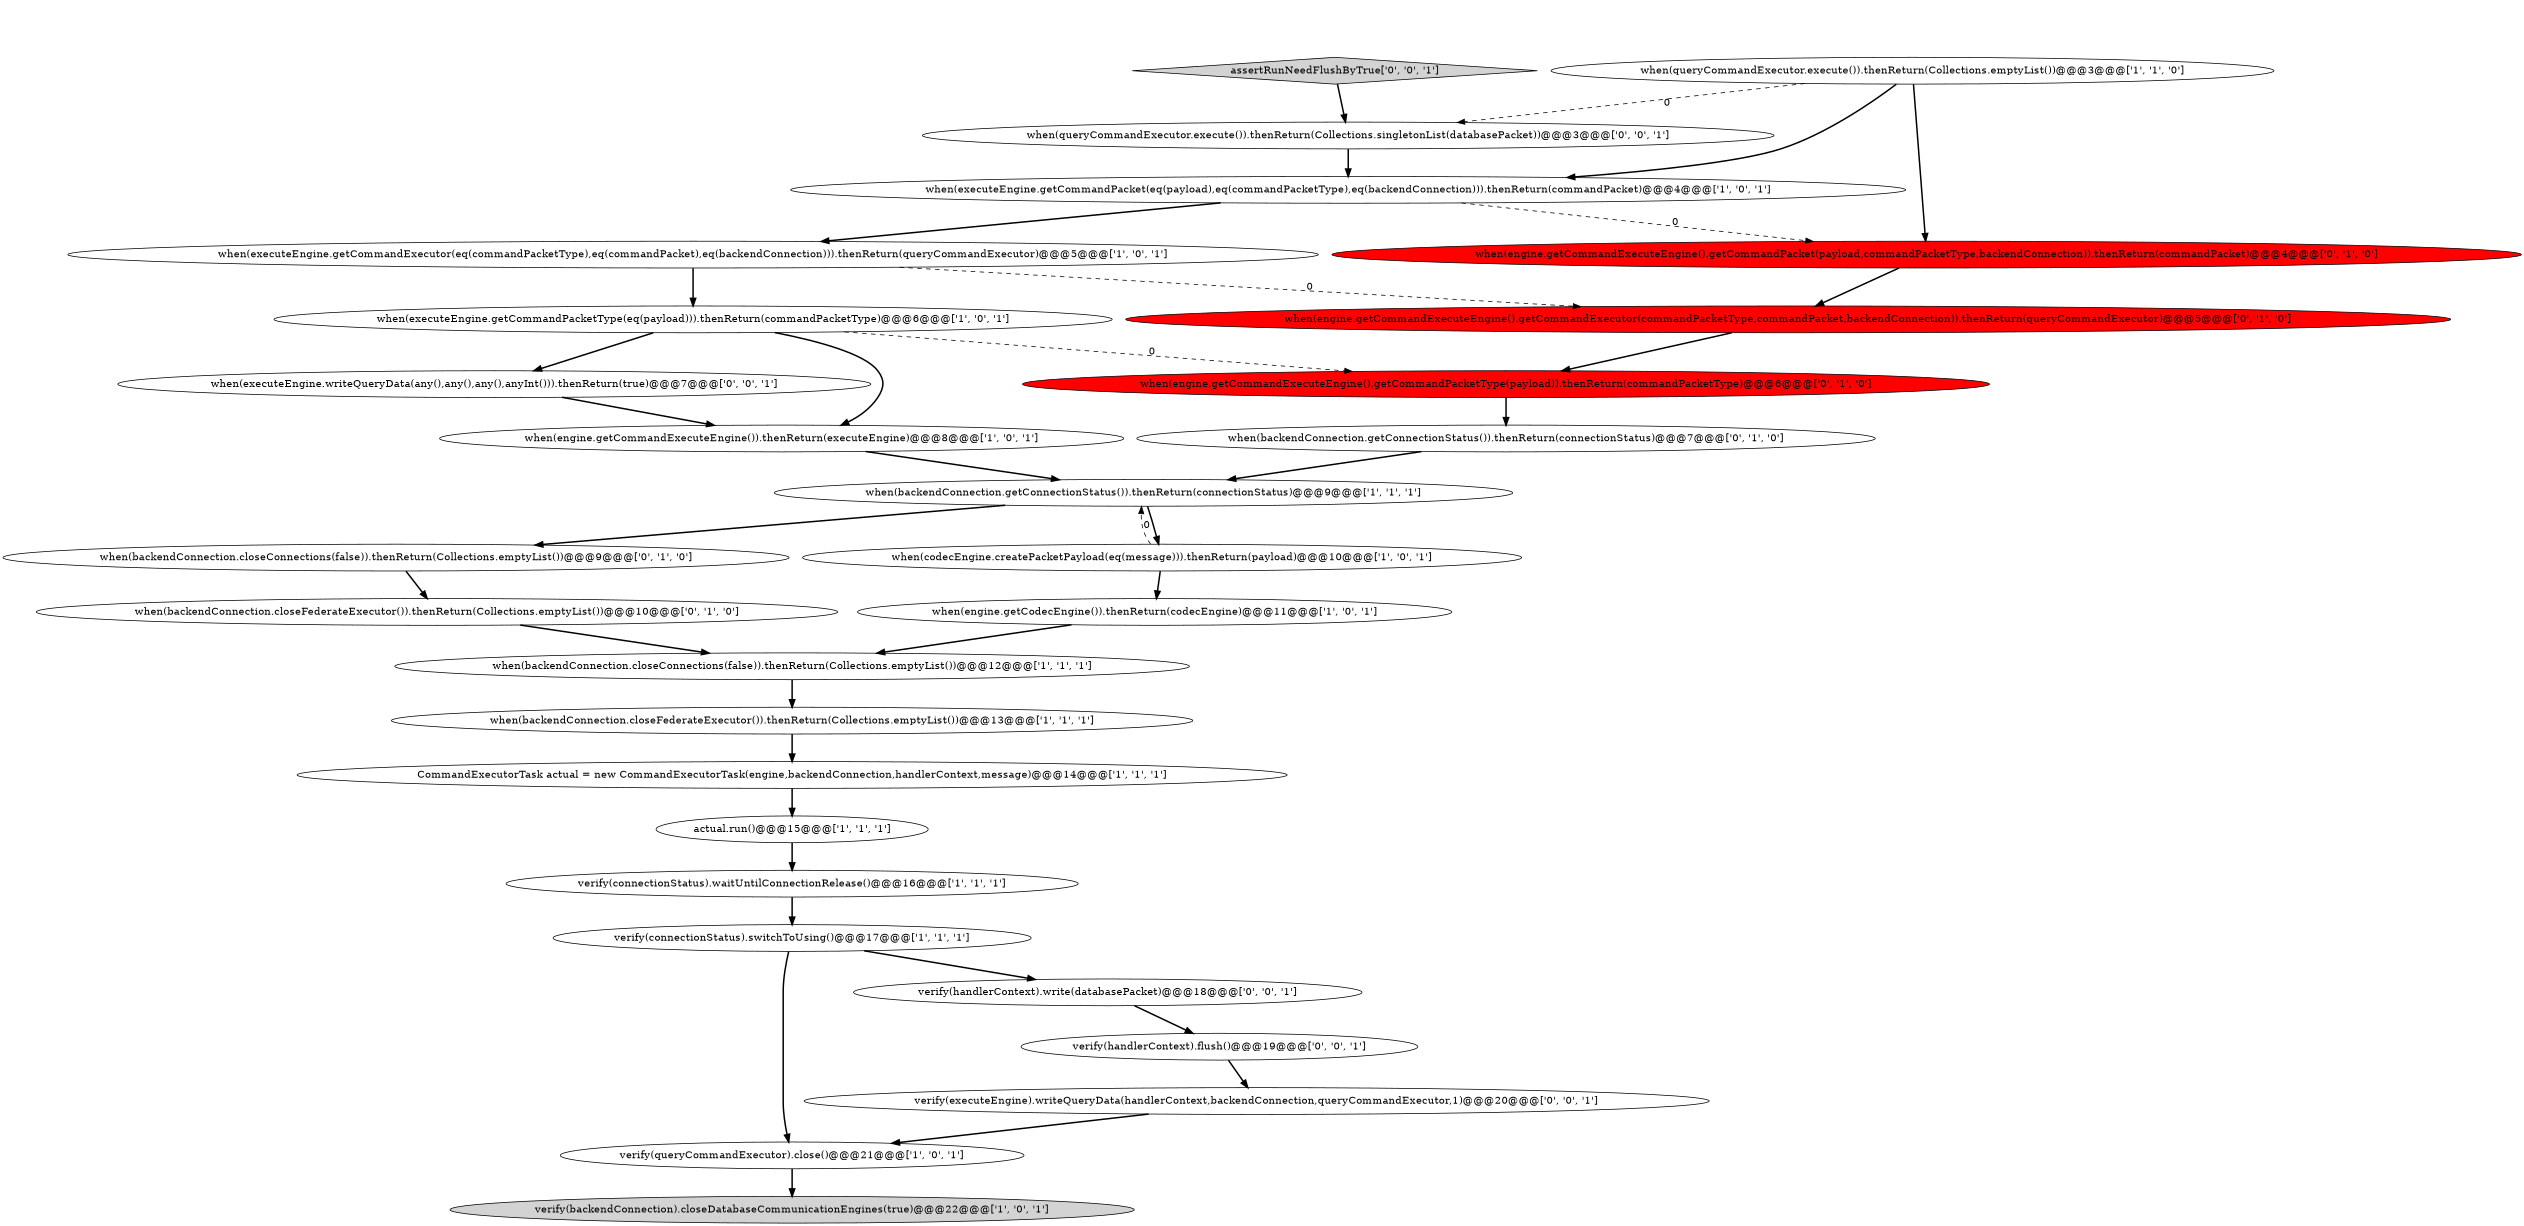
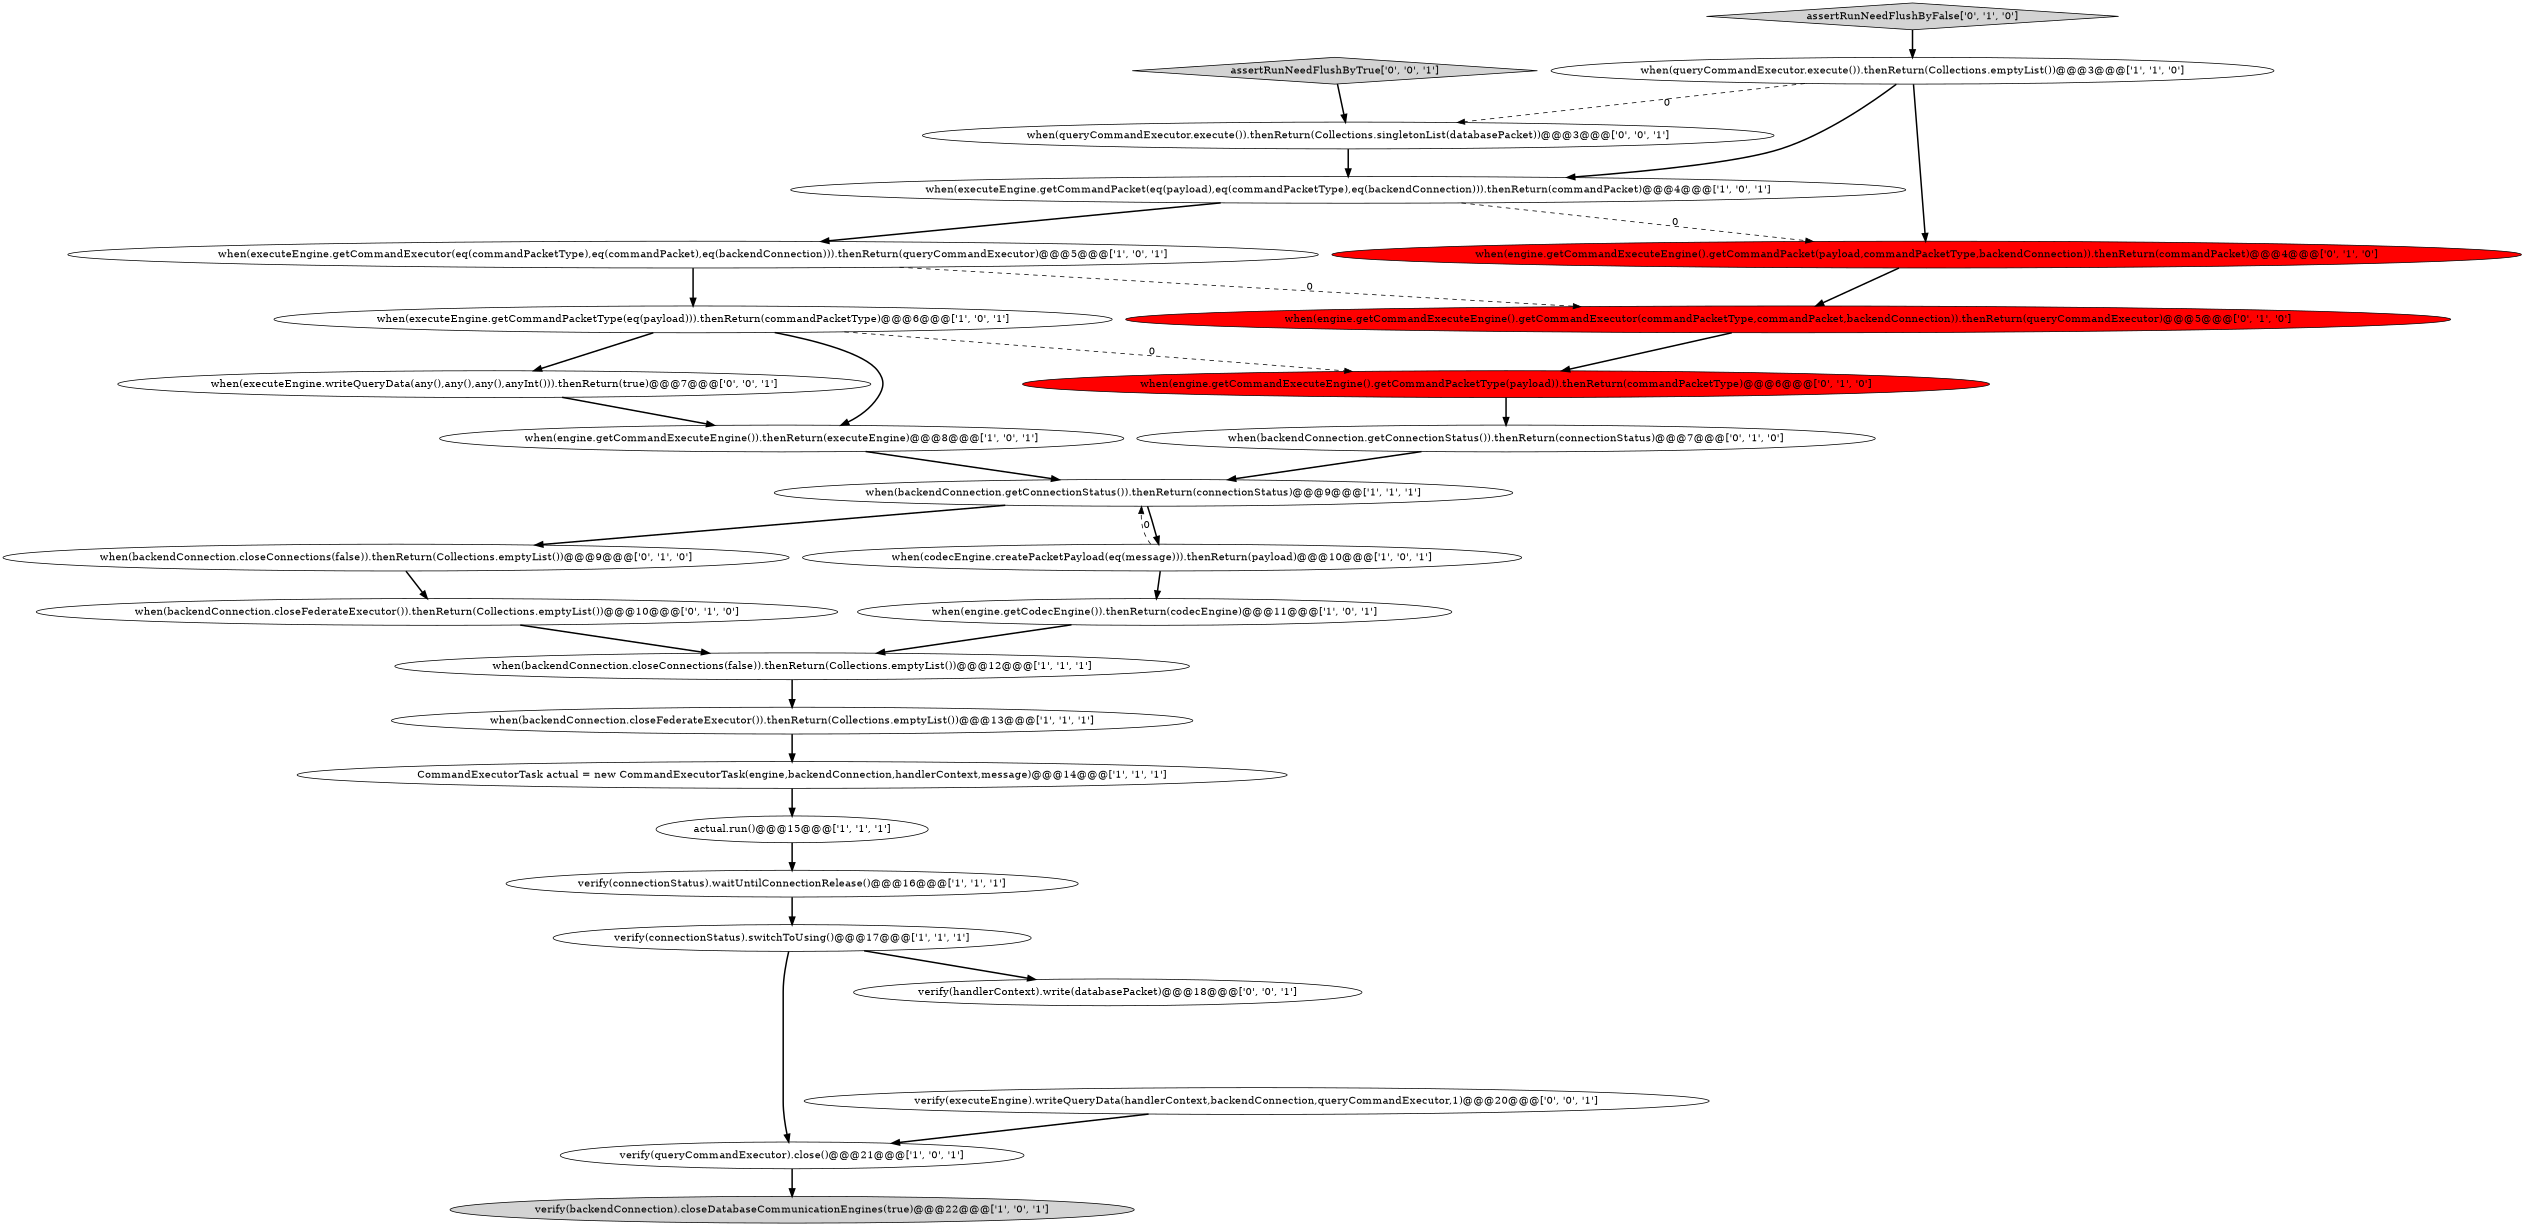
node "assertRunNeedFlushByFalse['0', '1', '0']": added
node "verify(handlerContext).flush()@@@19@@@['0', '0', '1']": removed
